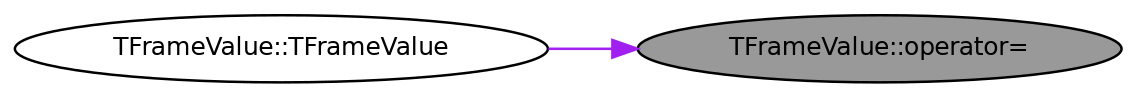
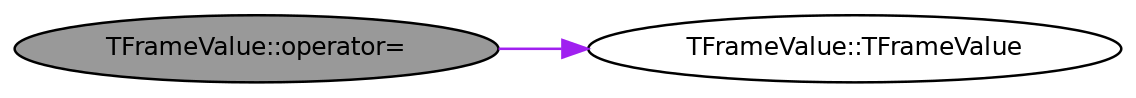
edge "TFrameValue::TFrameValue" -> "TFrameValue::operator=": reversed
